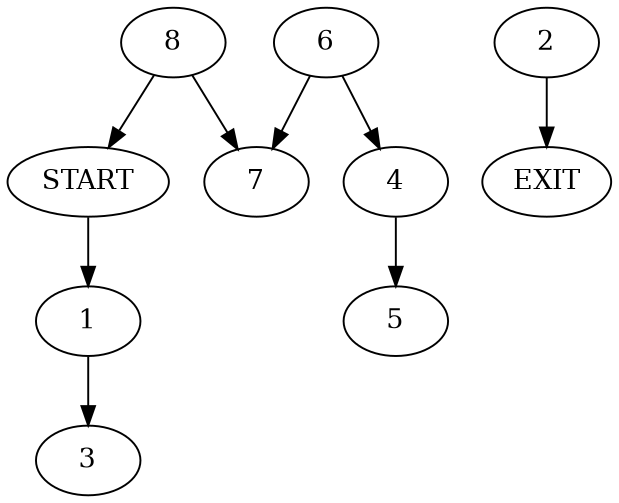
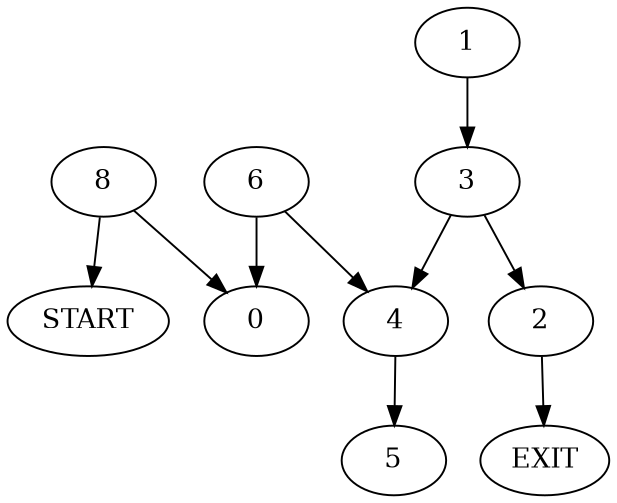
node "7": label "7" -> "0"
edge "START" -> "1": removed
edge "3" -> "4": added
edge "3" -> "2": added
